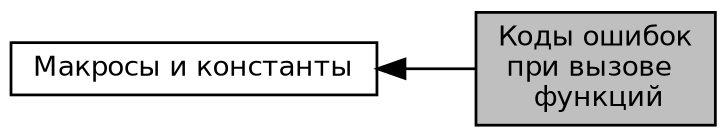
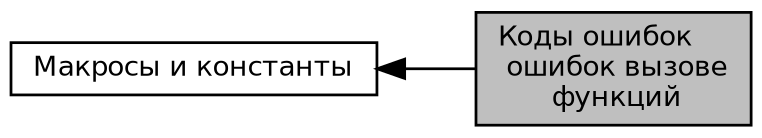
node "Коды ошибок при вызове функций": label "Коды ошибок при вызове функций" -> "Коды ошибок ошибок вызове функций"
